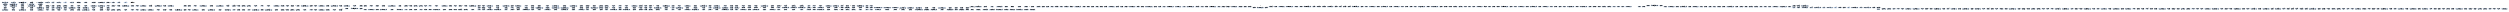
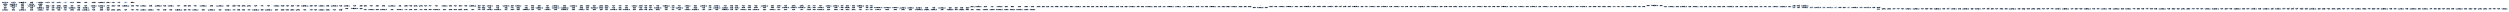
node "0x0041e694 stc": added
node "0x0041e44a subl %esi, %edi": added
